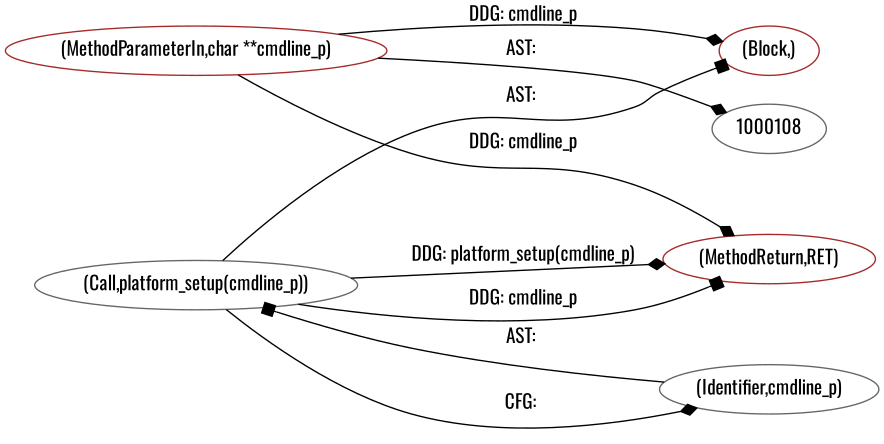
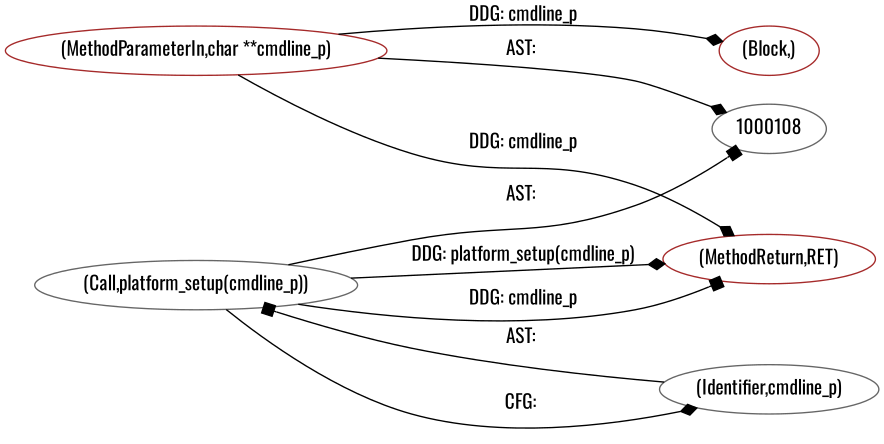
edge "(Call,platform_setup(cmdline_p))" -> "(Block,)": now "(Call,platform_setup(cmdline_p))" -> "1000108"
